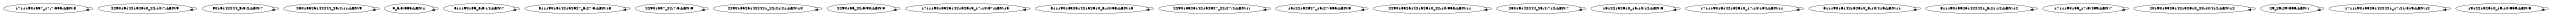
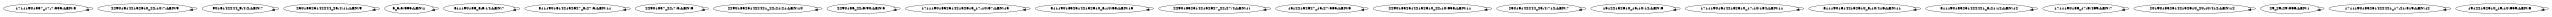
node "9016142244_9-3:2-LEN:7": label "9016142244_9-3:2-LEN:7" -> "9016142244_9-4:2-LEN:7"
node "81119016142132627_8-27:3-LEN:18": label "81119016142132627_8-27:3-LEN:18" -> "81119016142132627_8-27:3-LEN:11"
